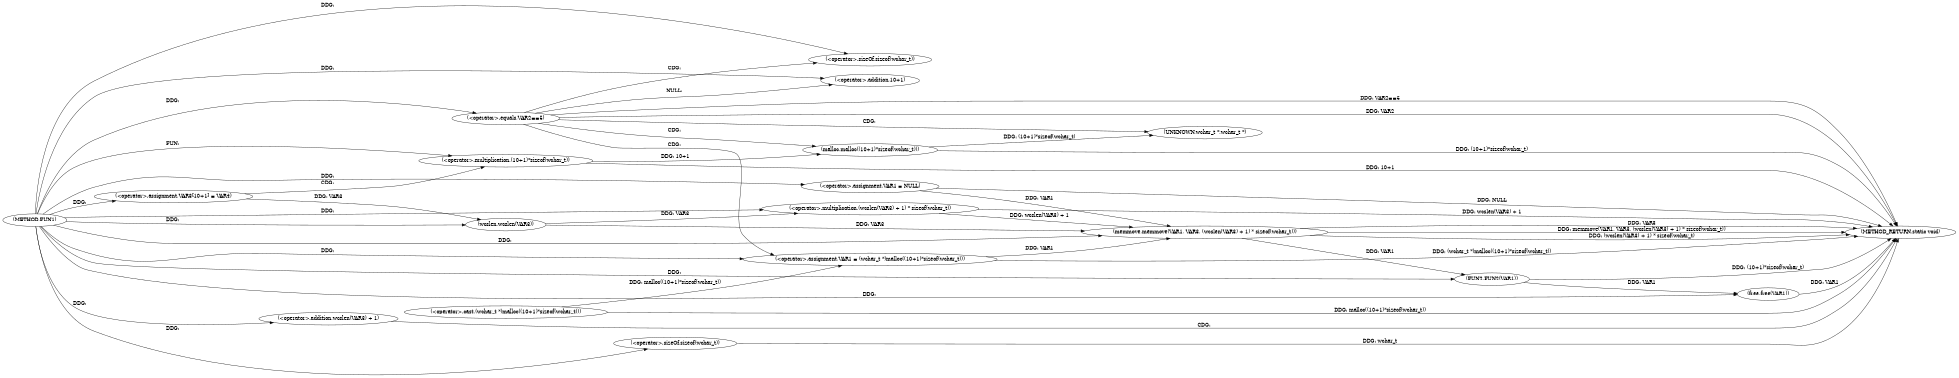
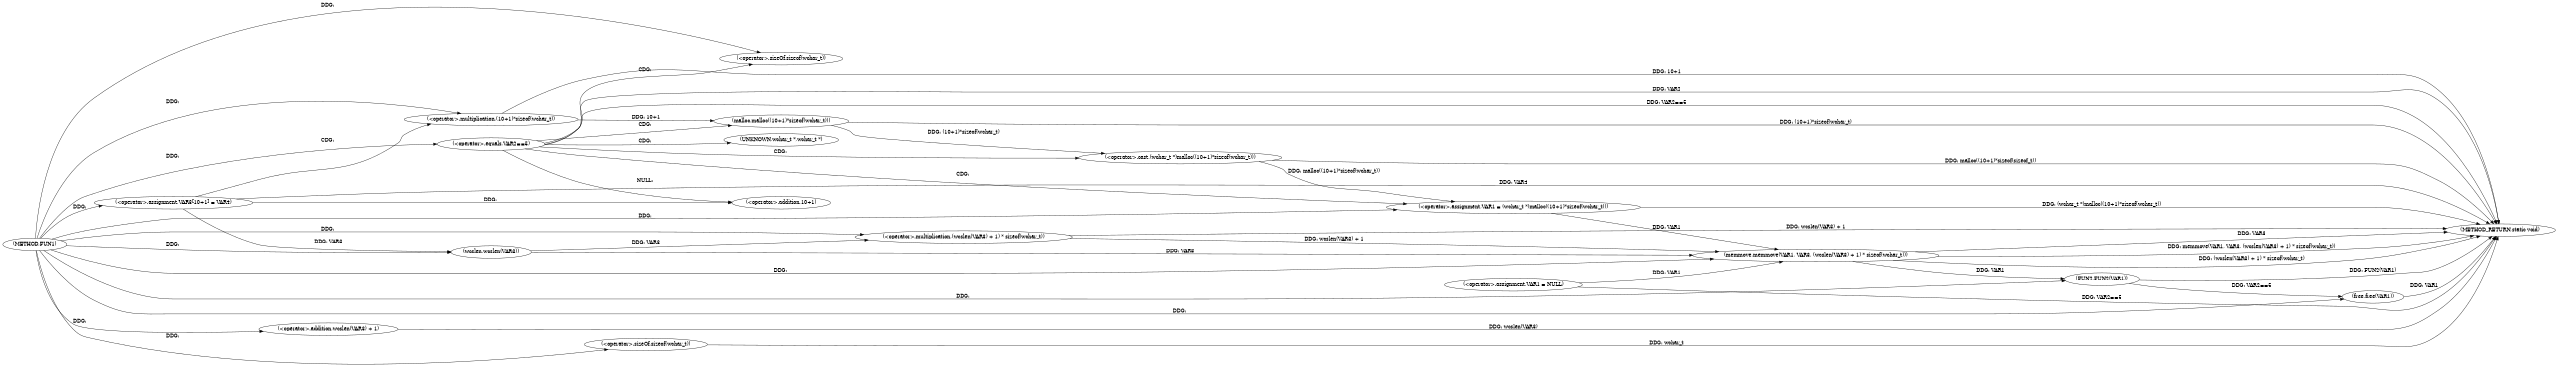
edge "(METHOD,FUN1)" -> "(<operator>.addition,10+1)": now "(<operator>.assignment,VAR3[10+1] = VAR4)" -> "(<operator>.addition,10+1)"
edge "(malloc,malloc((10+1)*sizeof(wchar_t)))" -> "(UNKNOWN,wchar_t *,wchar_t *)": now "(malloc,malloc((10+1)*sizeof(wchar_t)))" -> "(<operator>.cast,(wchar_t *)malloc((10+1)*sizeof(wchar_t)))"
edge "(METHOD,FUN1)" -> "(<operator>.multiplication,(10+1)*sizeof(wchar_t))": label "FUN: " -> "DDG: "
edge "(<operator>.equals,VAR2==5)" -> "(<operator>.cast,(wchar_t *)malloc((10+1)*sizeof(wchar_t)))": added, label "CDG:"
edge "(METHOD,FUN1)" -> "(<operator>.assignment,VAR1 = NULL)": removed, label "DDG:"
edge "(<operator>.assignment,VAR3[10+1] = VAR4)" -> "(METHOD_RETURN,static void)": added, label "DDG: VAR4"
edge "(<operator>.assignment,VAR1 = NULL)" -> "(METHOD_RETURN,static void)": label "DDG: NULL" -> "DDG: VAR2==5"
edge "(FUN2,FUN2(VAR1))" -> "(METHOD_RETURN,static void)": label "DDG: (10+1)*sizeof(wchar_t)" -> "DDG: FUN2(VAR1)"
edge "(FUN2,FUN2(VAR1))" -> "(free,free(VAR1))": label "DDG: VAR1" -> "DDG: VAR2==5"
edge "(<operator>.cast,(wchar_t *)malloc((10+1)*sizeof(wchar_t)))" -> "(METHOD_RETURN,static void)": label "DDG: malloc((10+1)*sizeof(wchar_t))" -> "DDG: malloc((10+1)*sizeof(sizeof_t))"
edge "(<operator>.addition,wcslen(VAR3) + 1)" -> "(METHOD_RETURN,static void)": label "CDG: " -> "DDG: wcslen(VAR3)"
